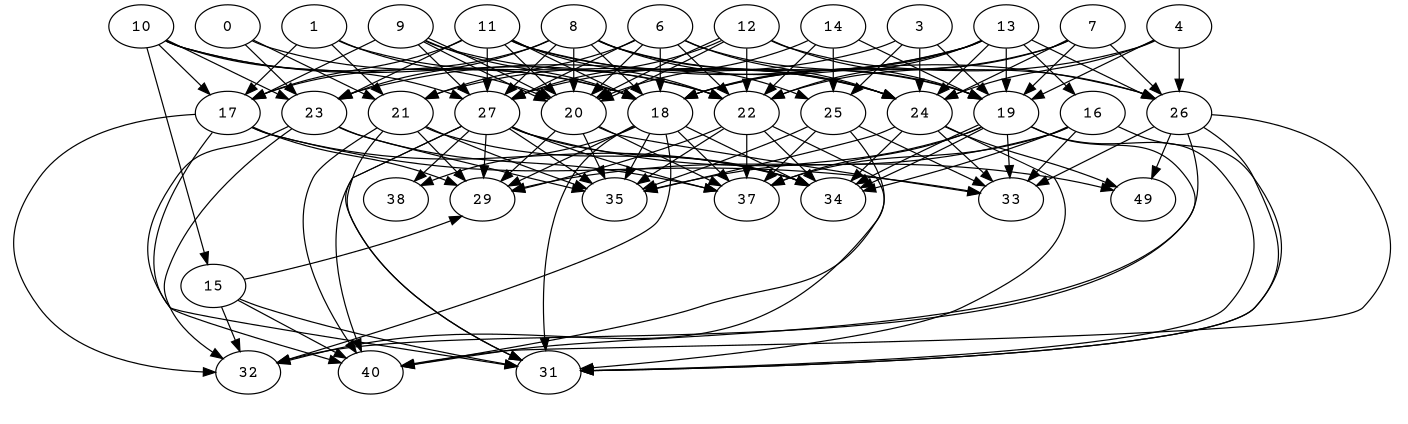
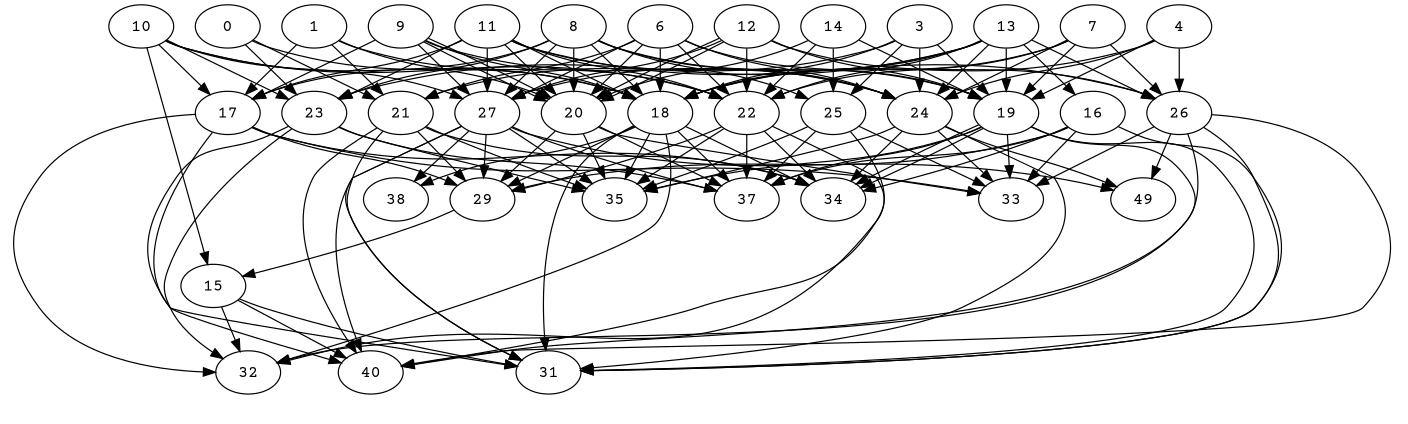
edge "3" -> "18": added
edge "27" -> "34": removed
edge "15" -> "29": reversed
